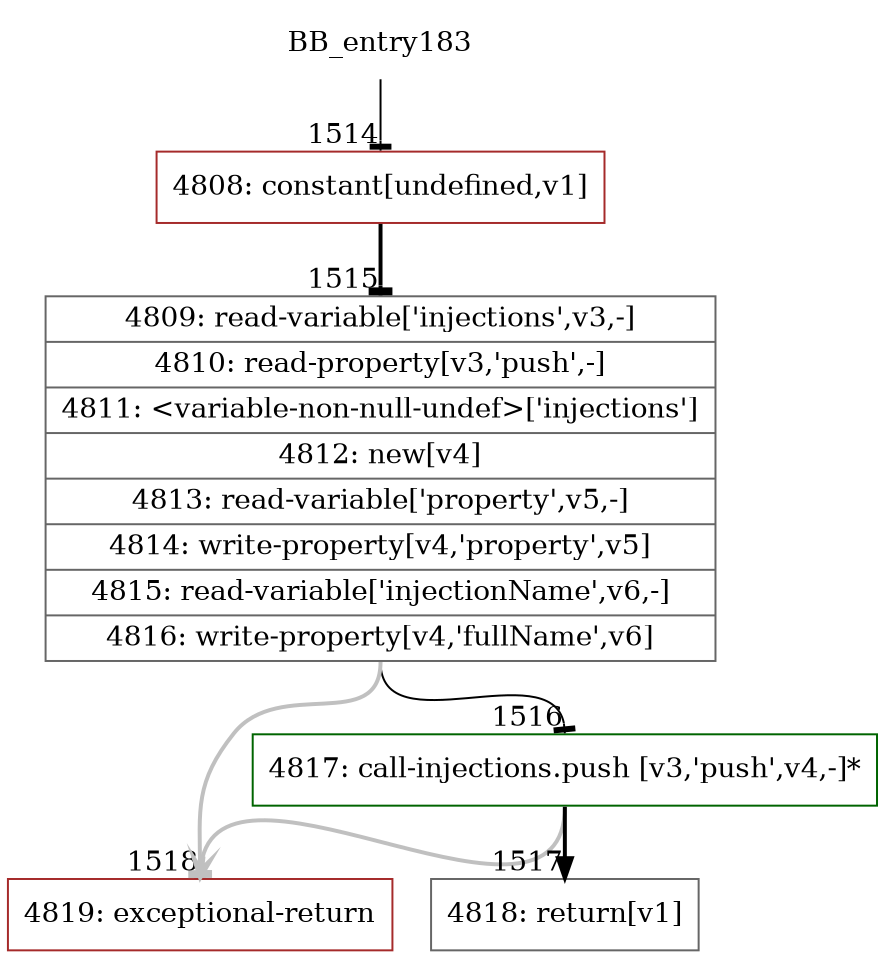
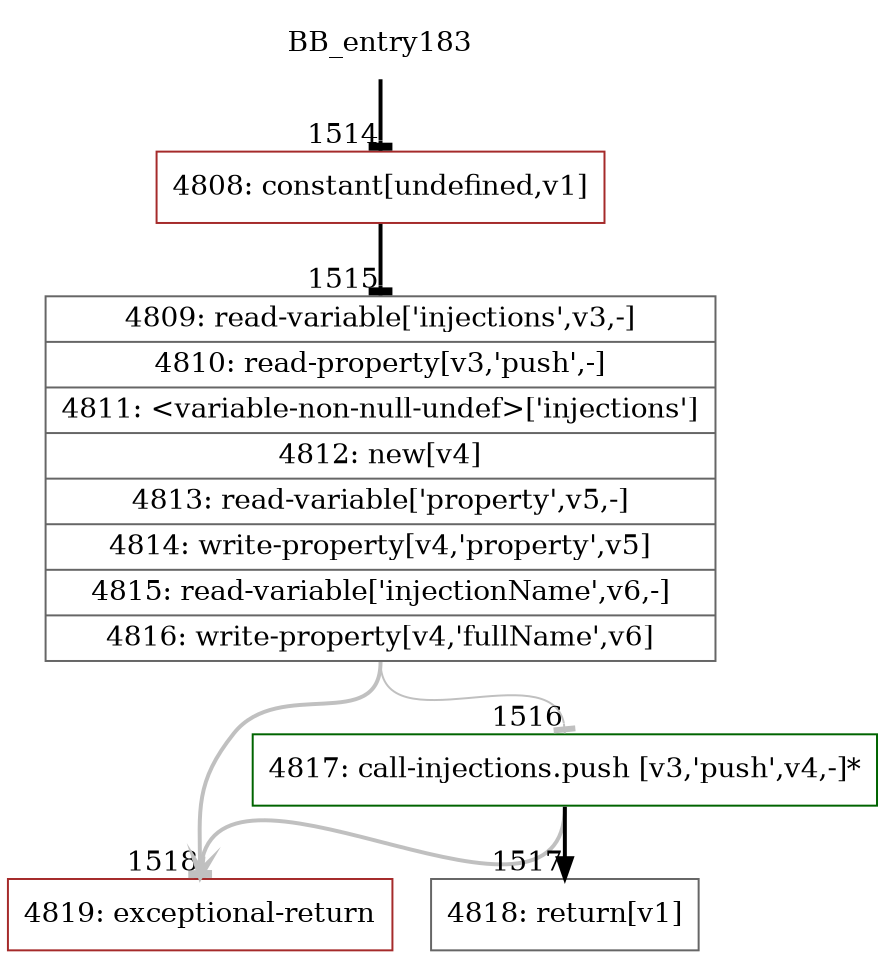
edge "BB_entry183" -> "4808: constant[undefined,v1]": style solid -> bold
edge "4809: read-variable['injections',v3,-]" -> "4817: call-injections.push [v3,'push',v4,-]*": color black -> gray
